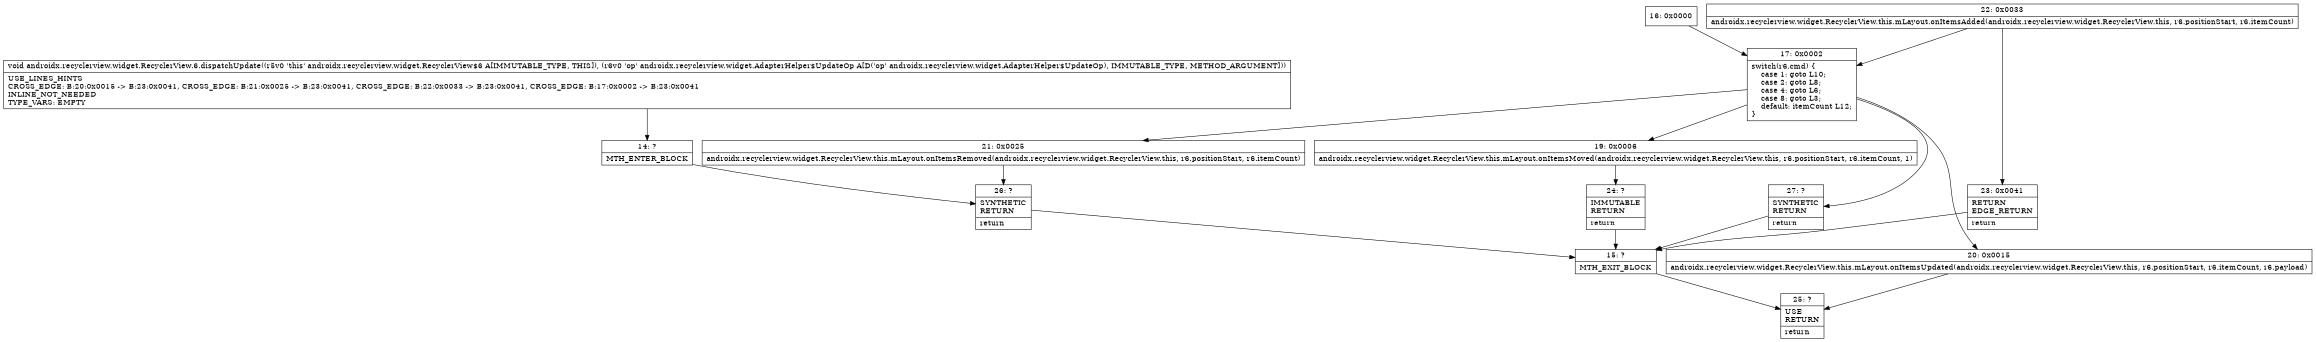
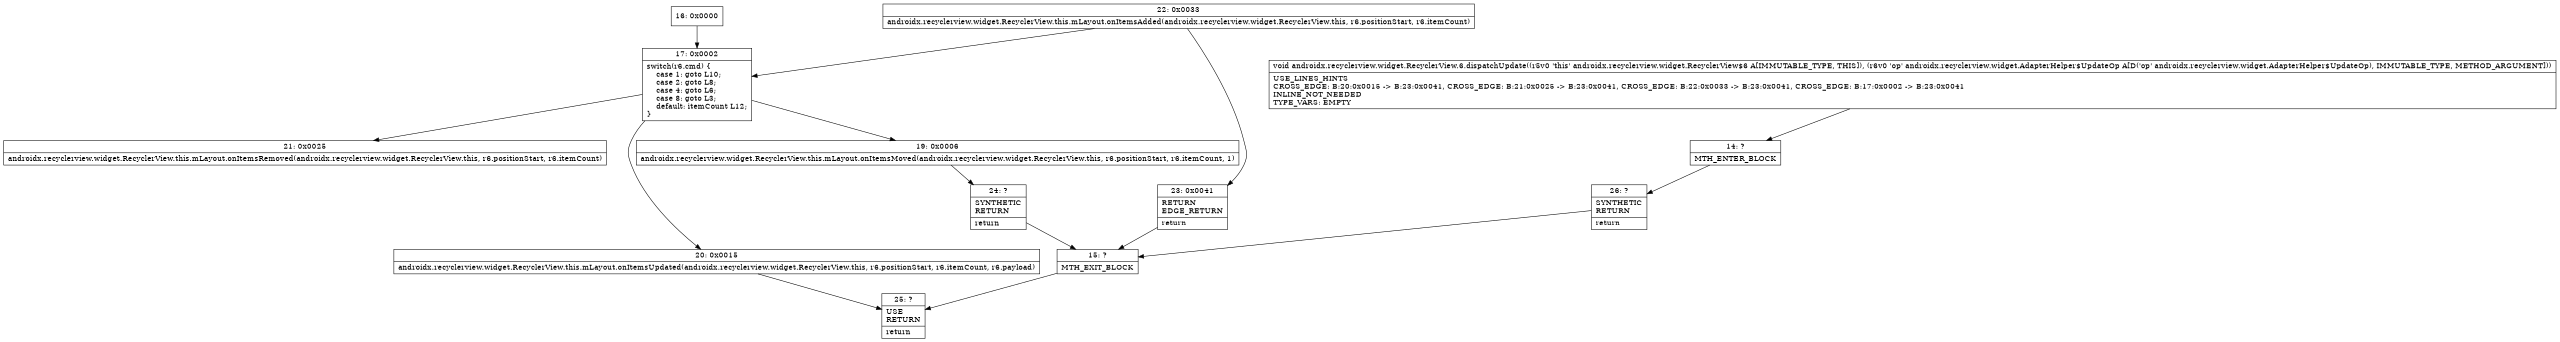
edge "21: 0x0025" -> "26: ?": removed
node "24: ?": text "IMMUTABLE" -> "SYNTHETIC"
node "27: ?": removed
